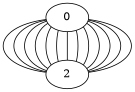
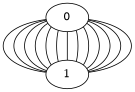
node "2": label "2" -> "1"
